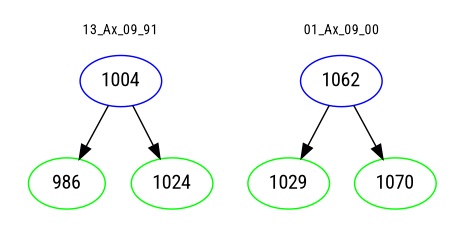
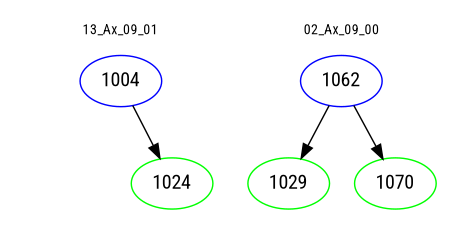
cluster "13_Ax_09_91": label "13_Ax_09_91" -> "13_Ax_09_01"
cluster "01_Ax_09_00": label "01_Ax_09_00" -> "02_Ax_09_00"
node "986": removed
